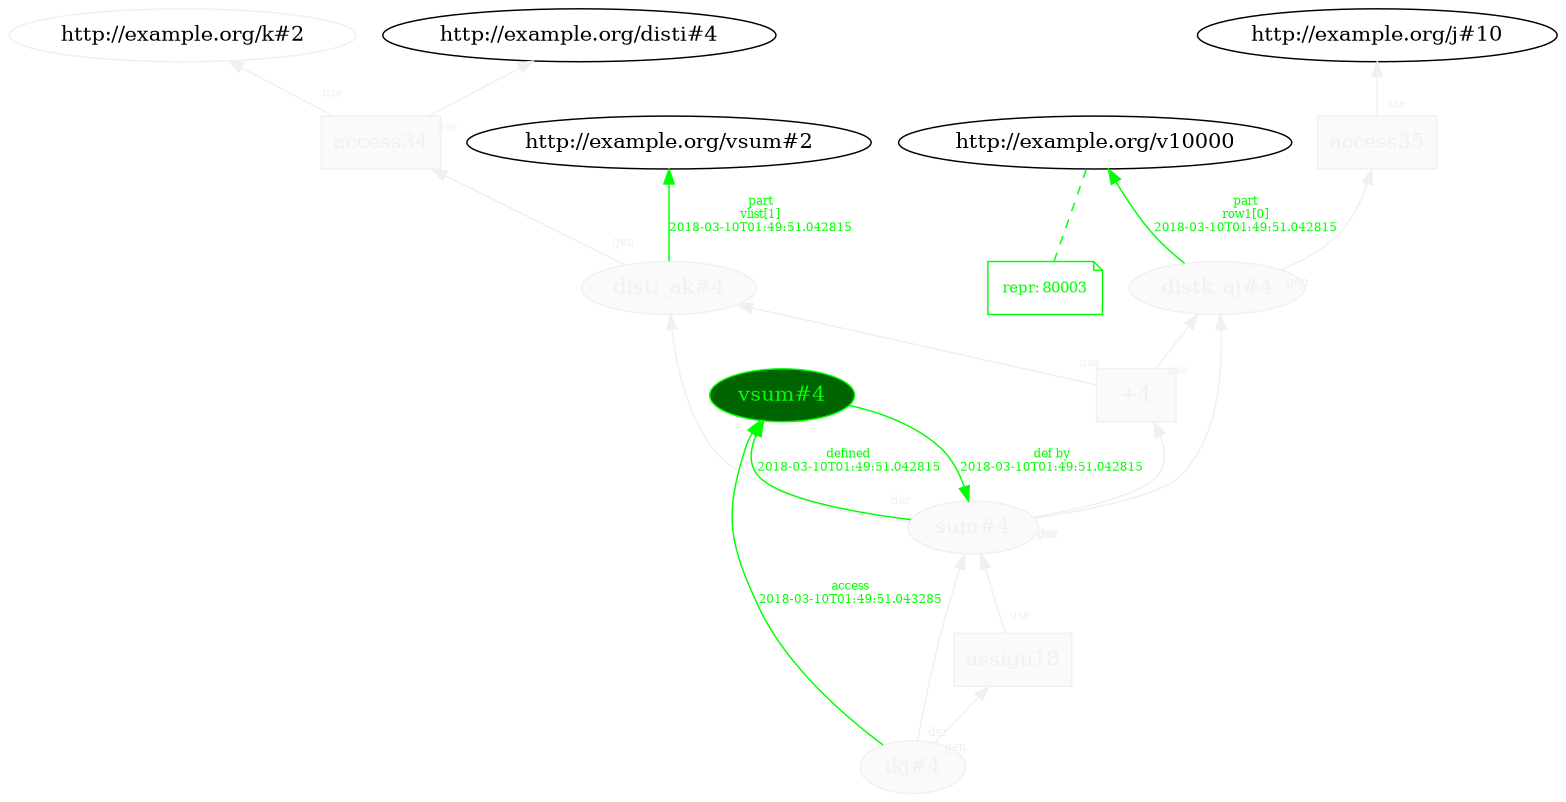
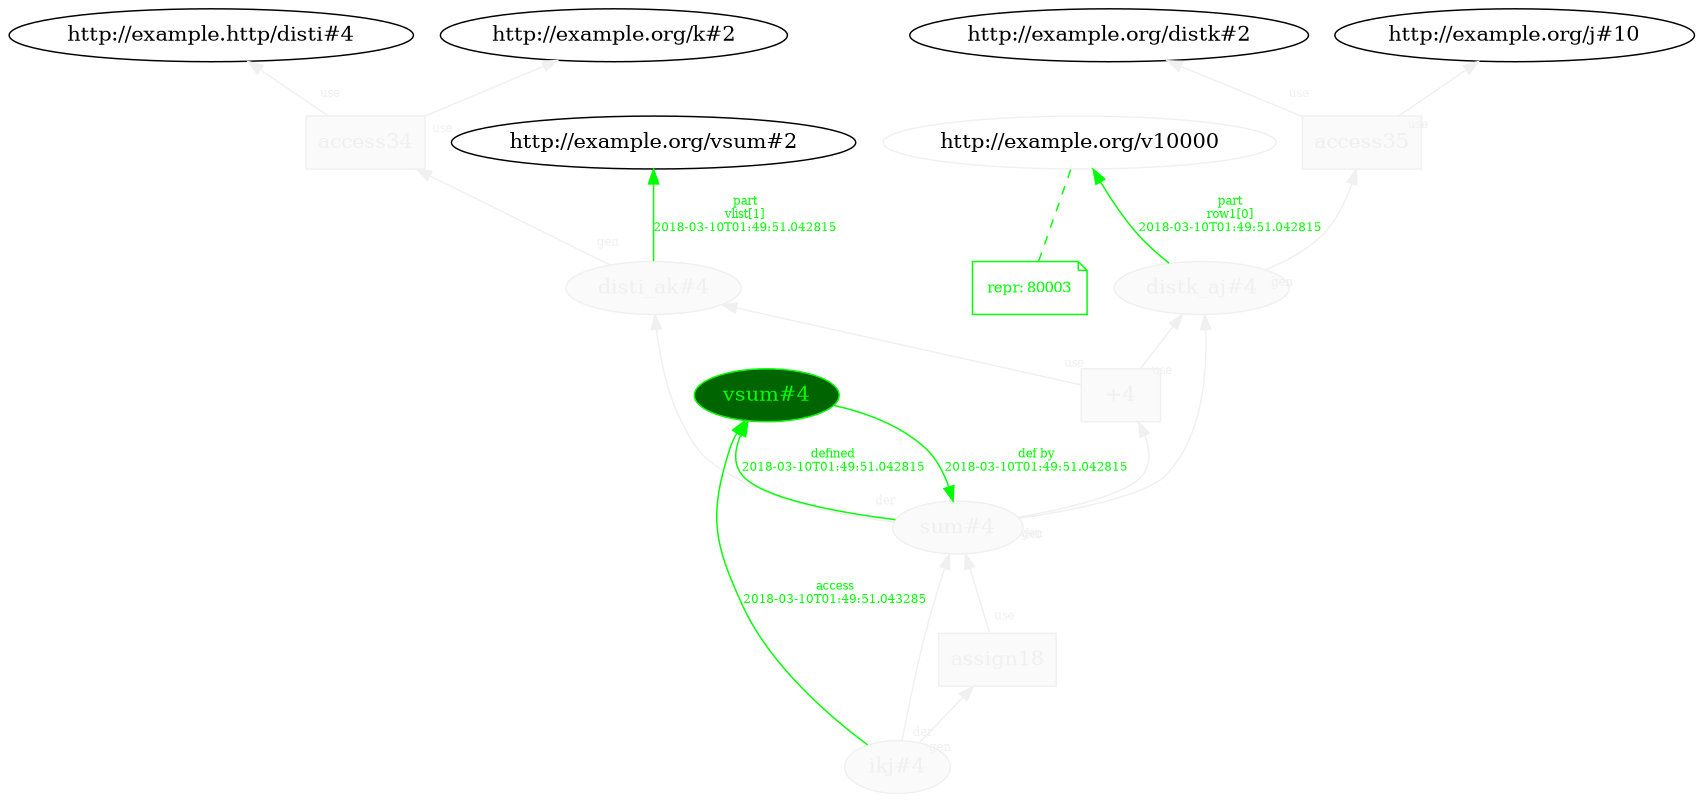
node "http://example.org/k#2": color #f0f0f0 -> black
node "http://example.org/disti#4": label "http://example.org/disti#4" -> "http://example.http/disti#4"
node "http://example.org/distk#2": added
node "http://example.org/v10000": color black -> #f0f0f0
